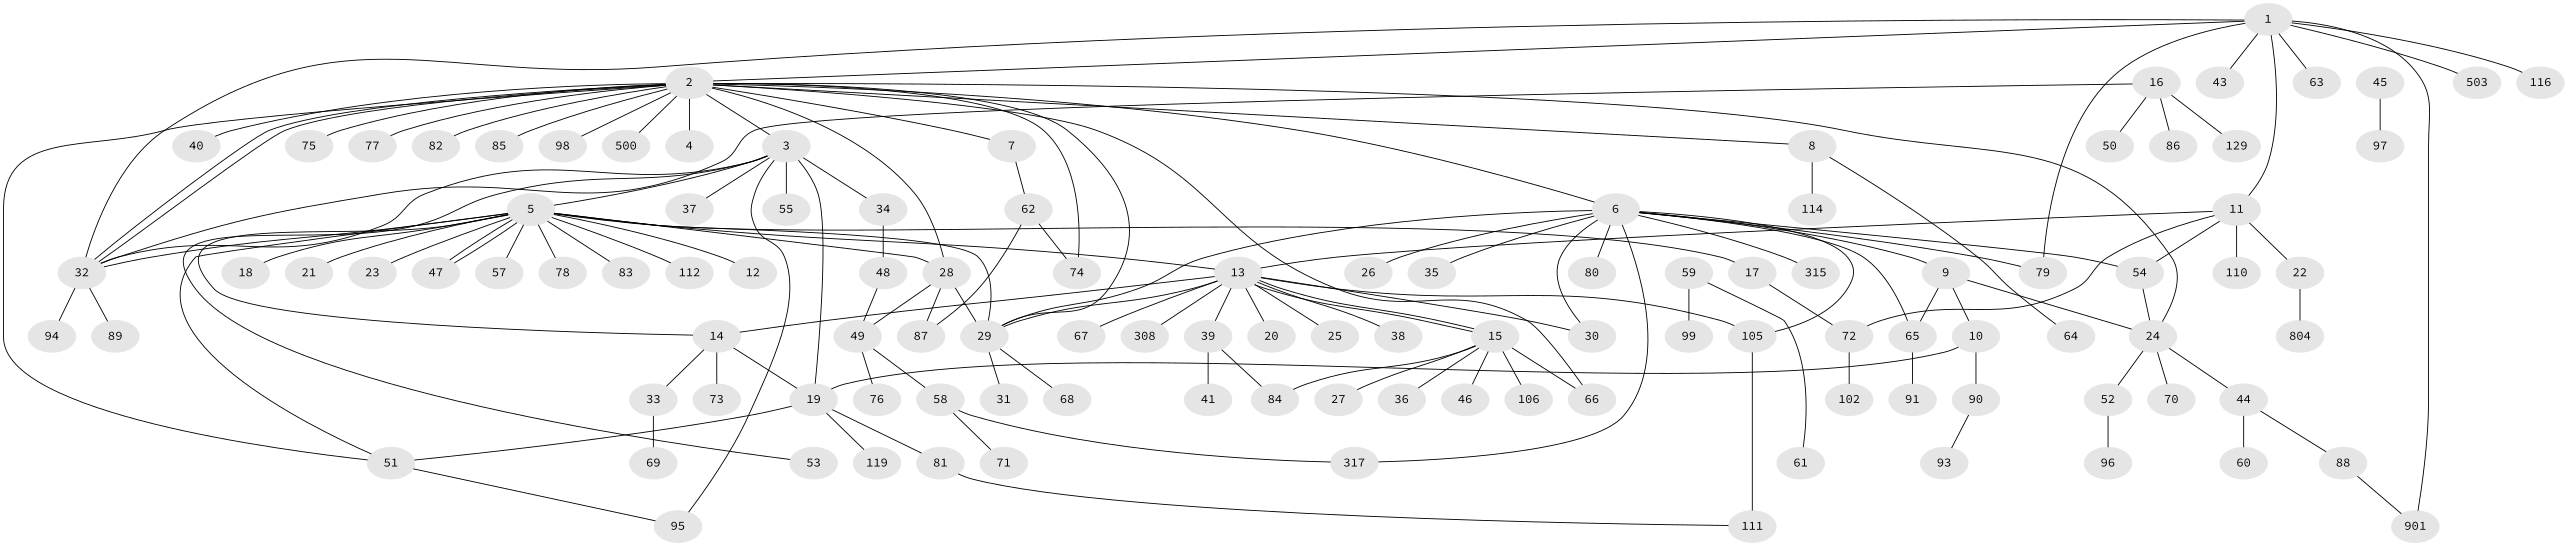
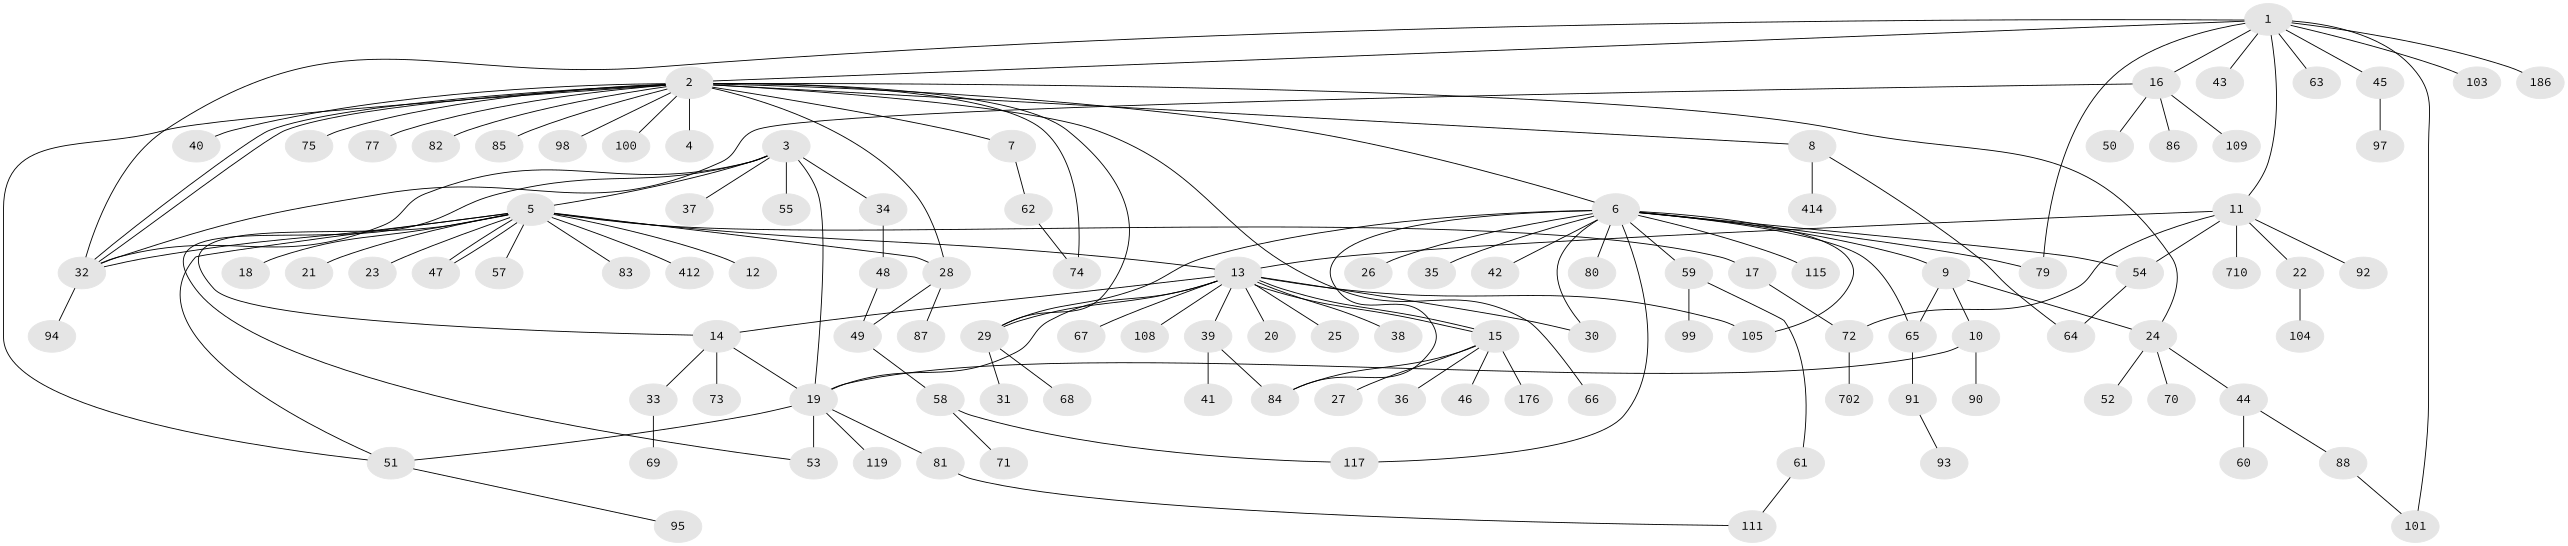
edge "1" -- "16": added
edge "1" -- "45": added
node "503": label "503" -> "103"
node "116": label "116" -> "186"
edge "2" -- "3": removed
node "500": label "500" -> "100"
node "129": label "129" -> "109"
node "114": label "114" -> "414"
edge "5" -- "29": removed
edge "6" -- "59": added
edge "6" -- "84": added
node "78": removed
node "112": label "112" -> "412"
node "42": added
node "315": label "315" -> "115"
node "110": label "110" -> "710"
node "92": added
edge "62" -- "87": removed
edge "54" -- "24": now "54" -- "64"
edge "28" -- "29": removed
node "89": removed
node "308": label "308" -> "108"
node "804": label "804" -> "104"
edge "3" -- "95": removed
edge "13" -- "19": added
edge "15" -- "66": removed
node "76": removed
node "106": label "106" -> "176"
node "102": label "102" -> "702"
edge "105" -- "111": now "61" -- "111"
edge "90" -- "93": now "91" -- "93"
edge "19" -- "53": added
node "317": label "317" -> "117"
node "96": removed
node "901": label "901" -> "101"
